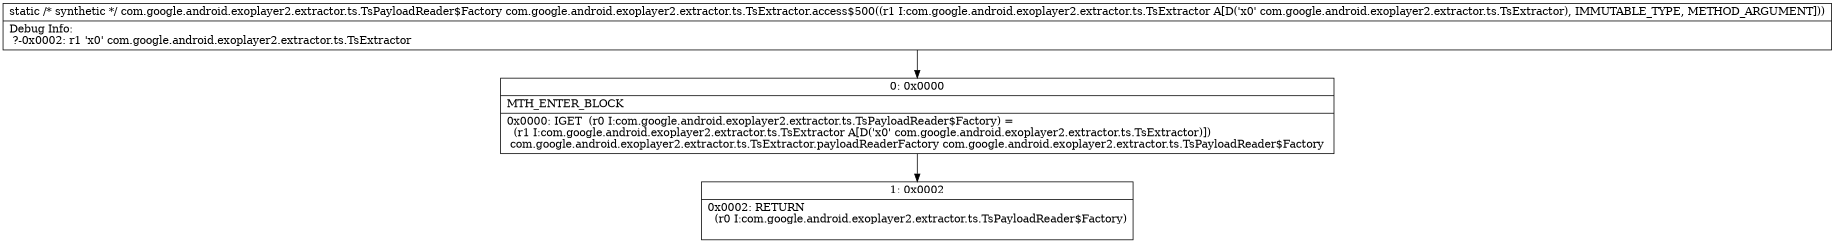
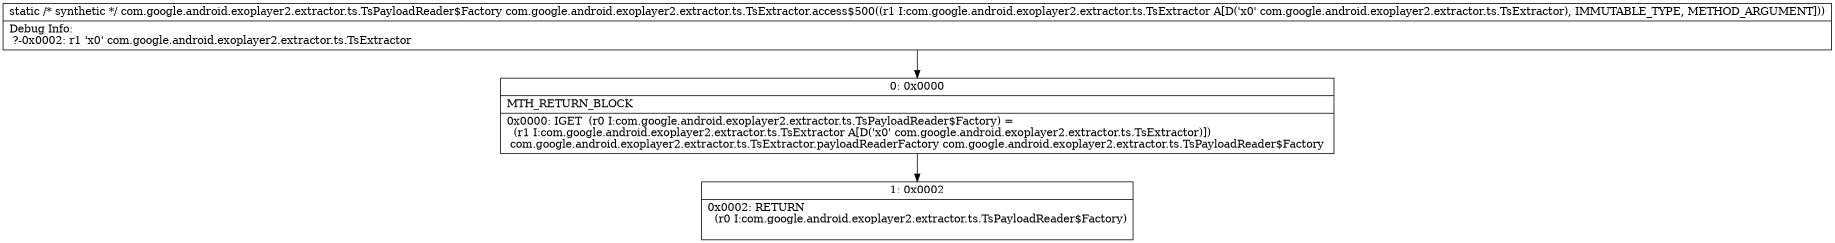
node "0: 0x0000": text "MTH_ENTER_BLOCK" -> "MTH_RETURN_BLOCK"
